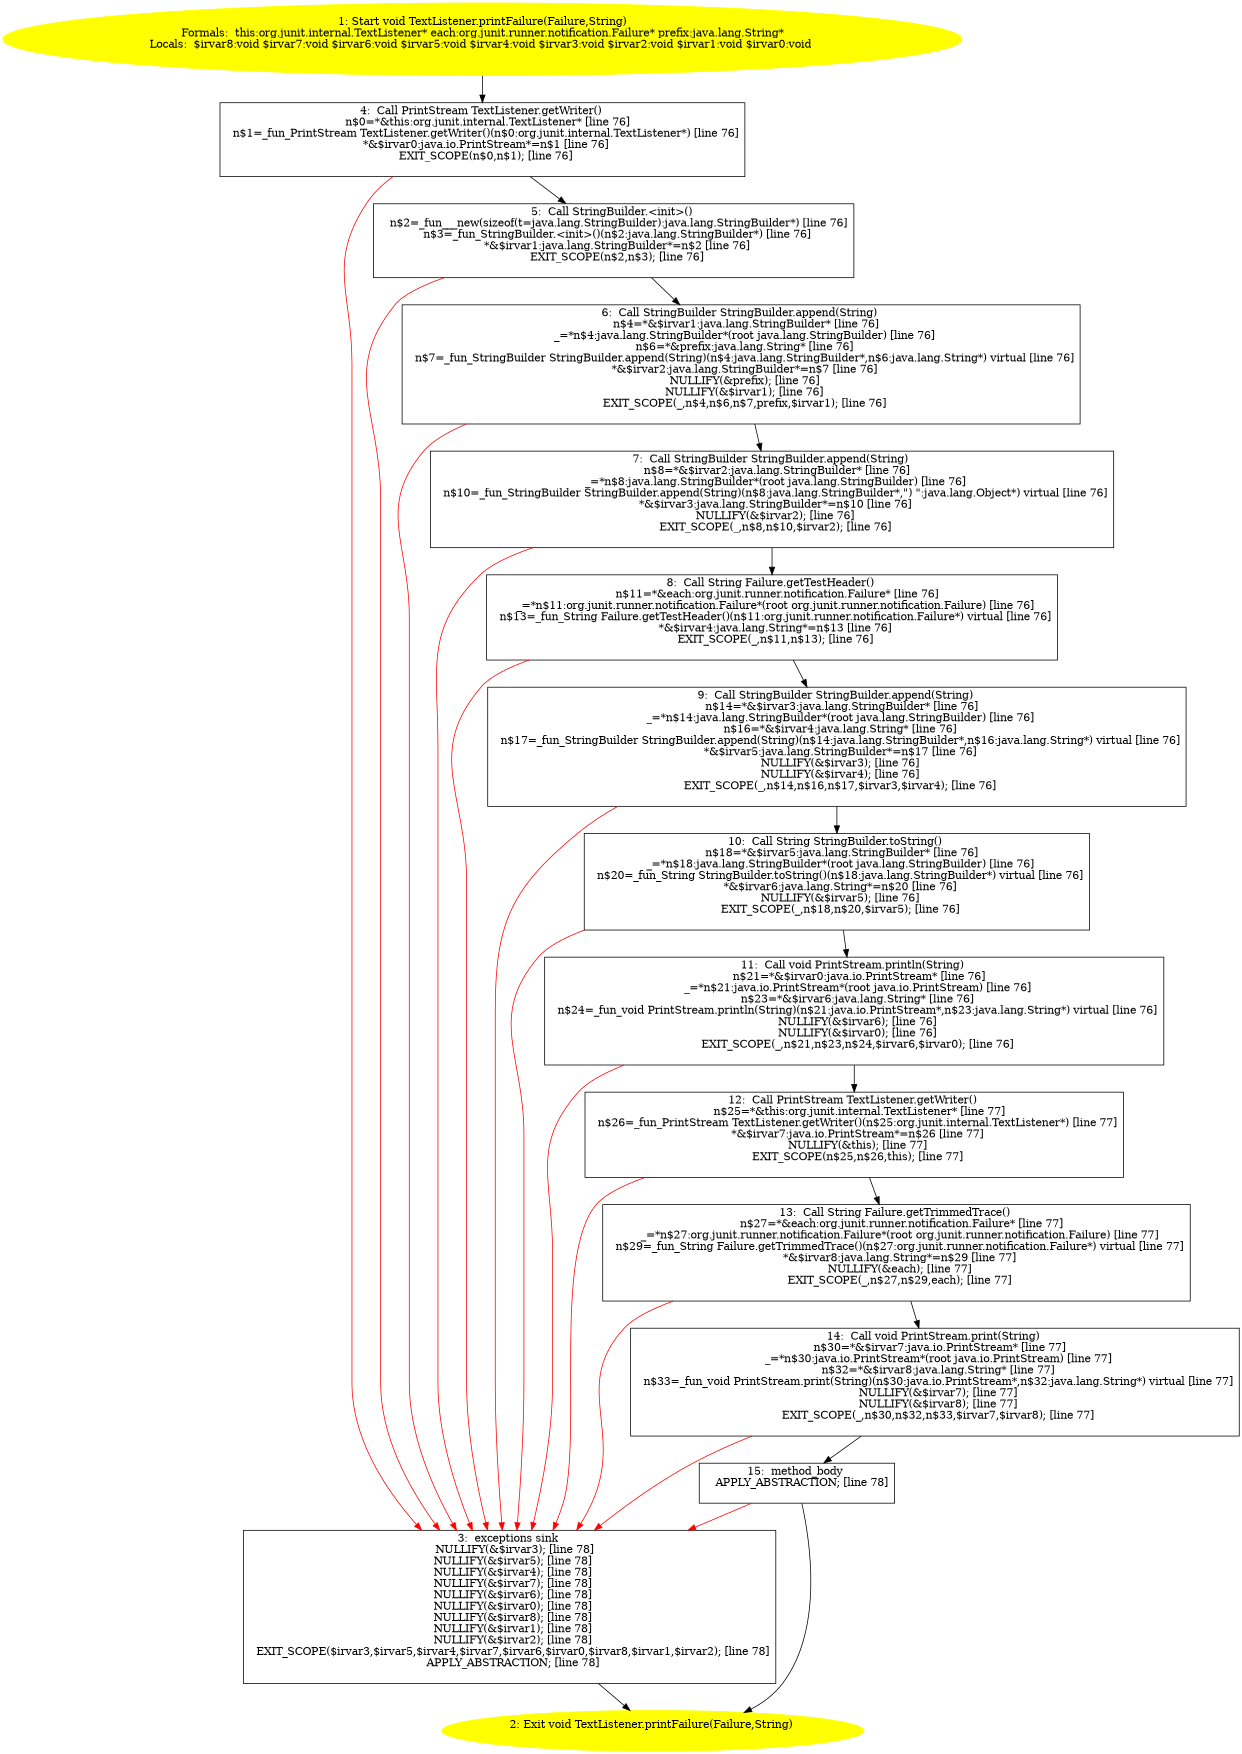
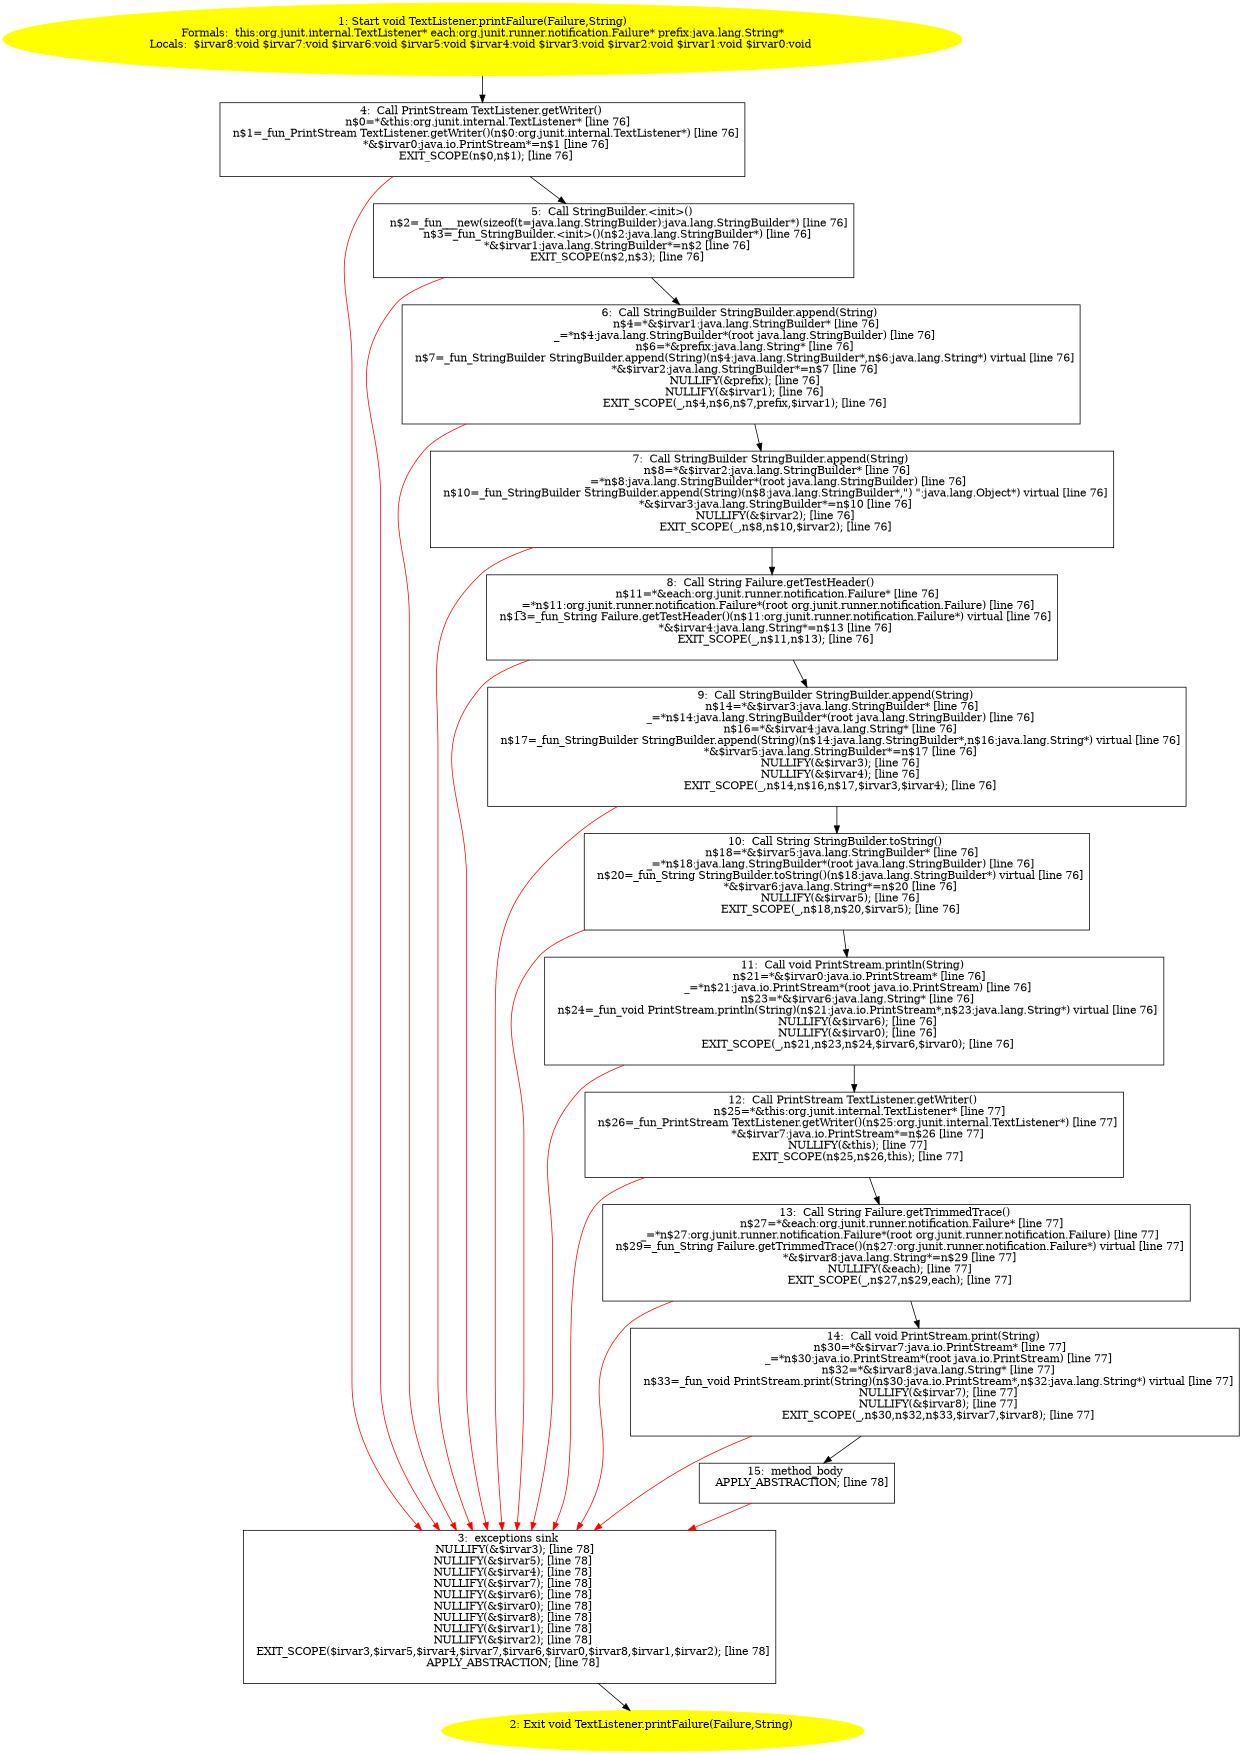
edge "15:  method_body APPLY_ABSTRACTION; [line 78]" -> "2: Exit void TextListener.printFailure(Failure,String)": removed
